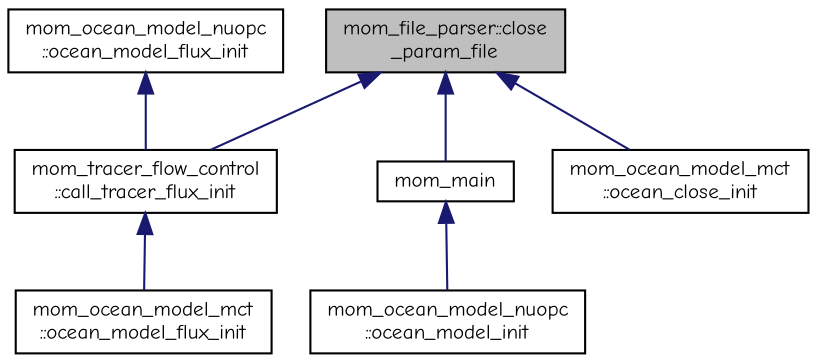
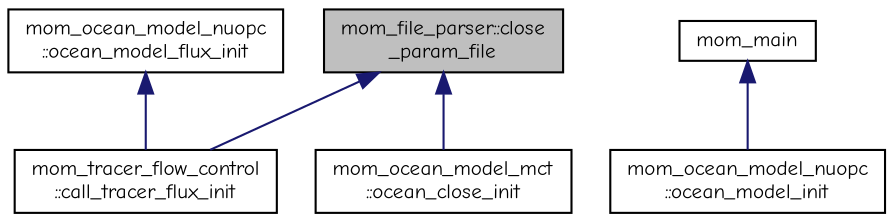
edge "mom_main" -> "mom_file_parser::close _param_file": removed
node "mom_ocean_model_mct ::ocean_model_flux_init": removed
